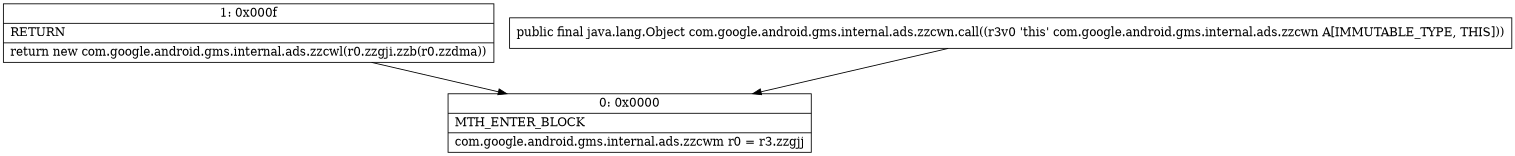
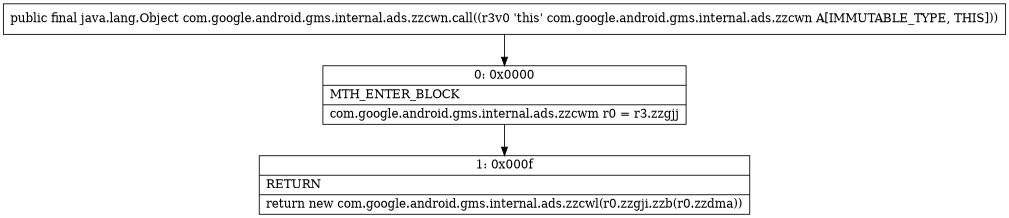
edge "1: 0x000f" -> "0: 0x0000": reversed
